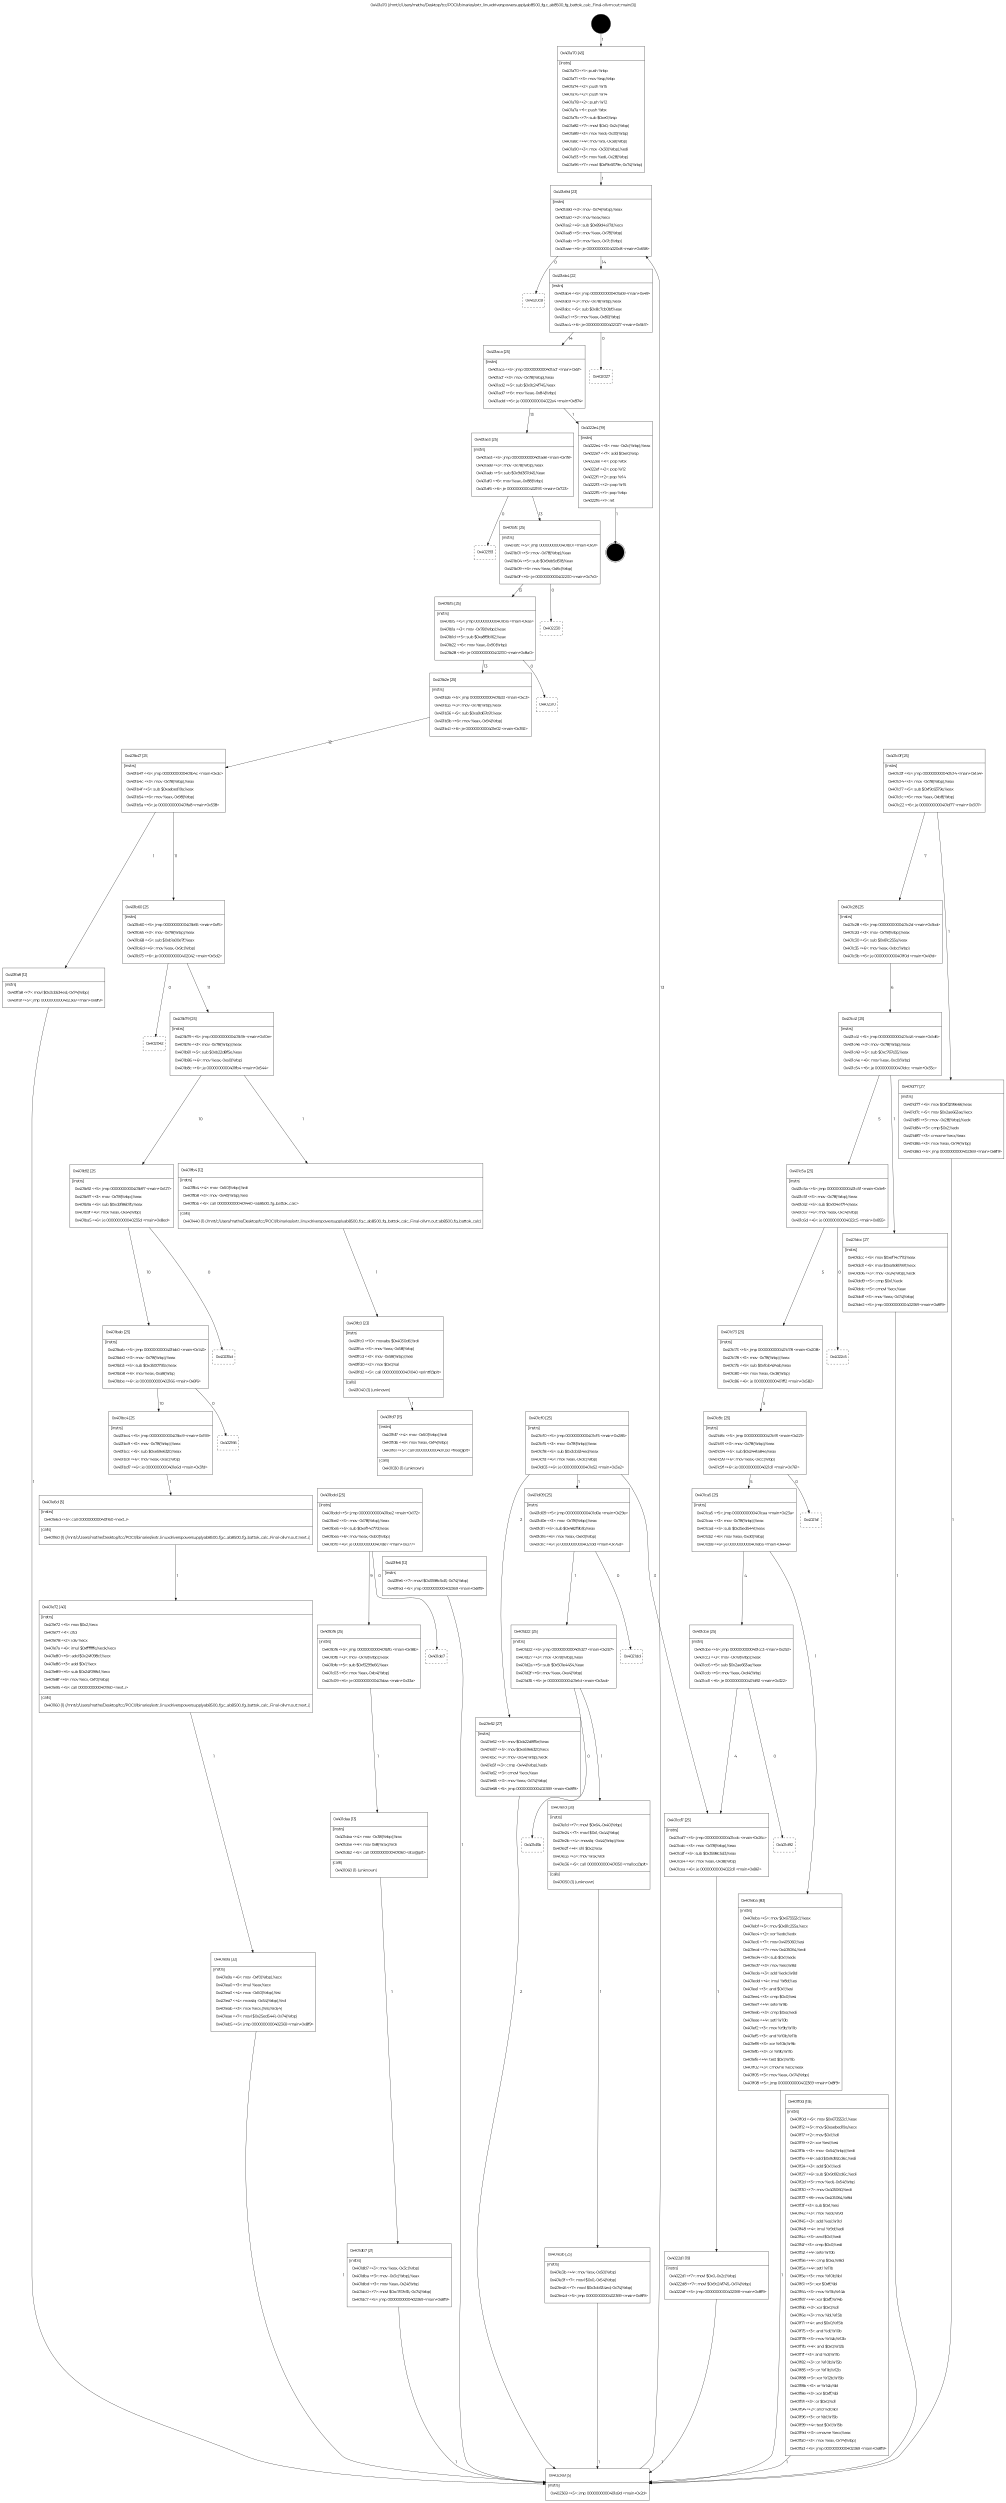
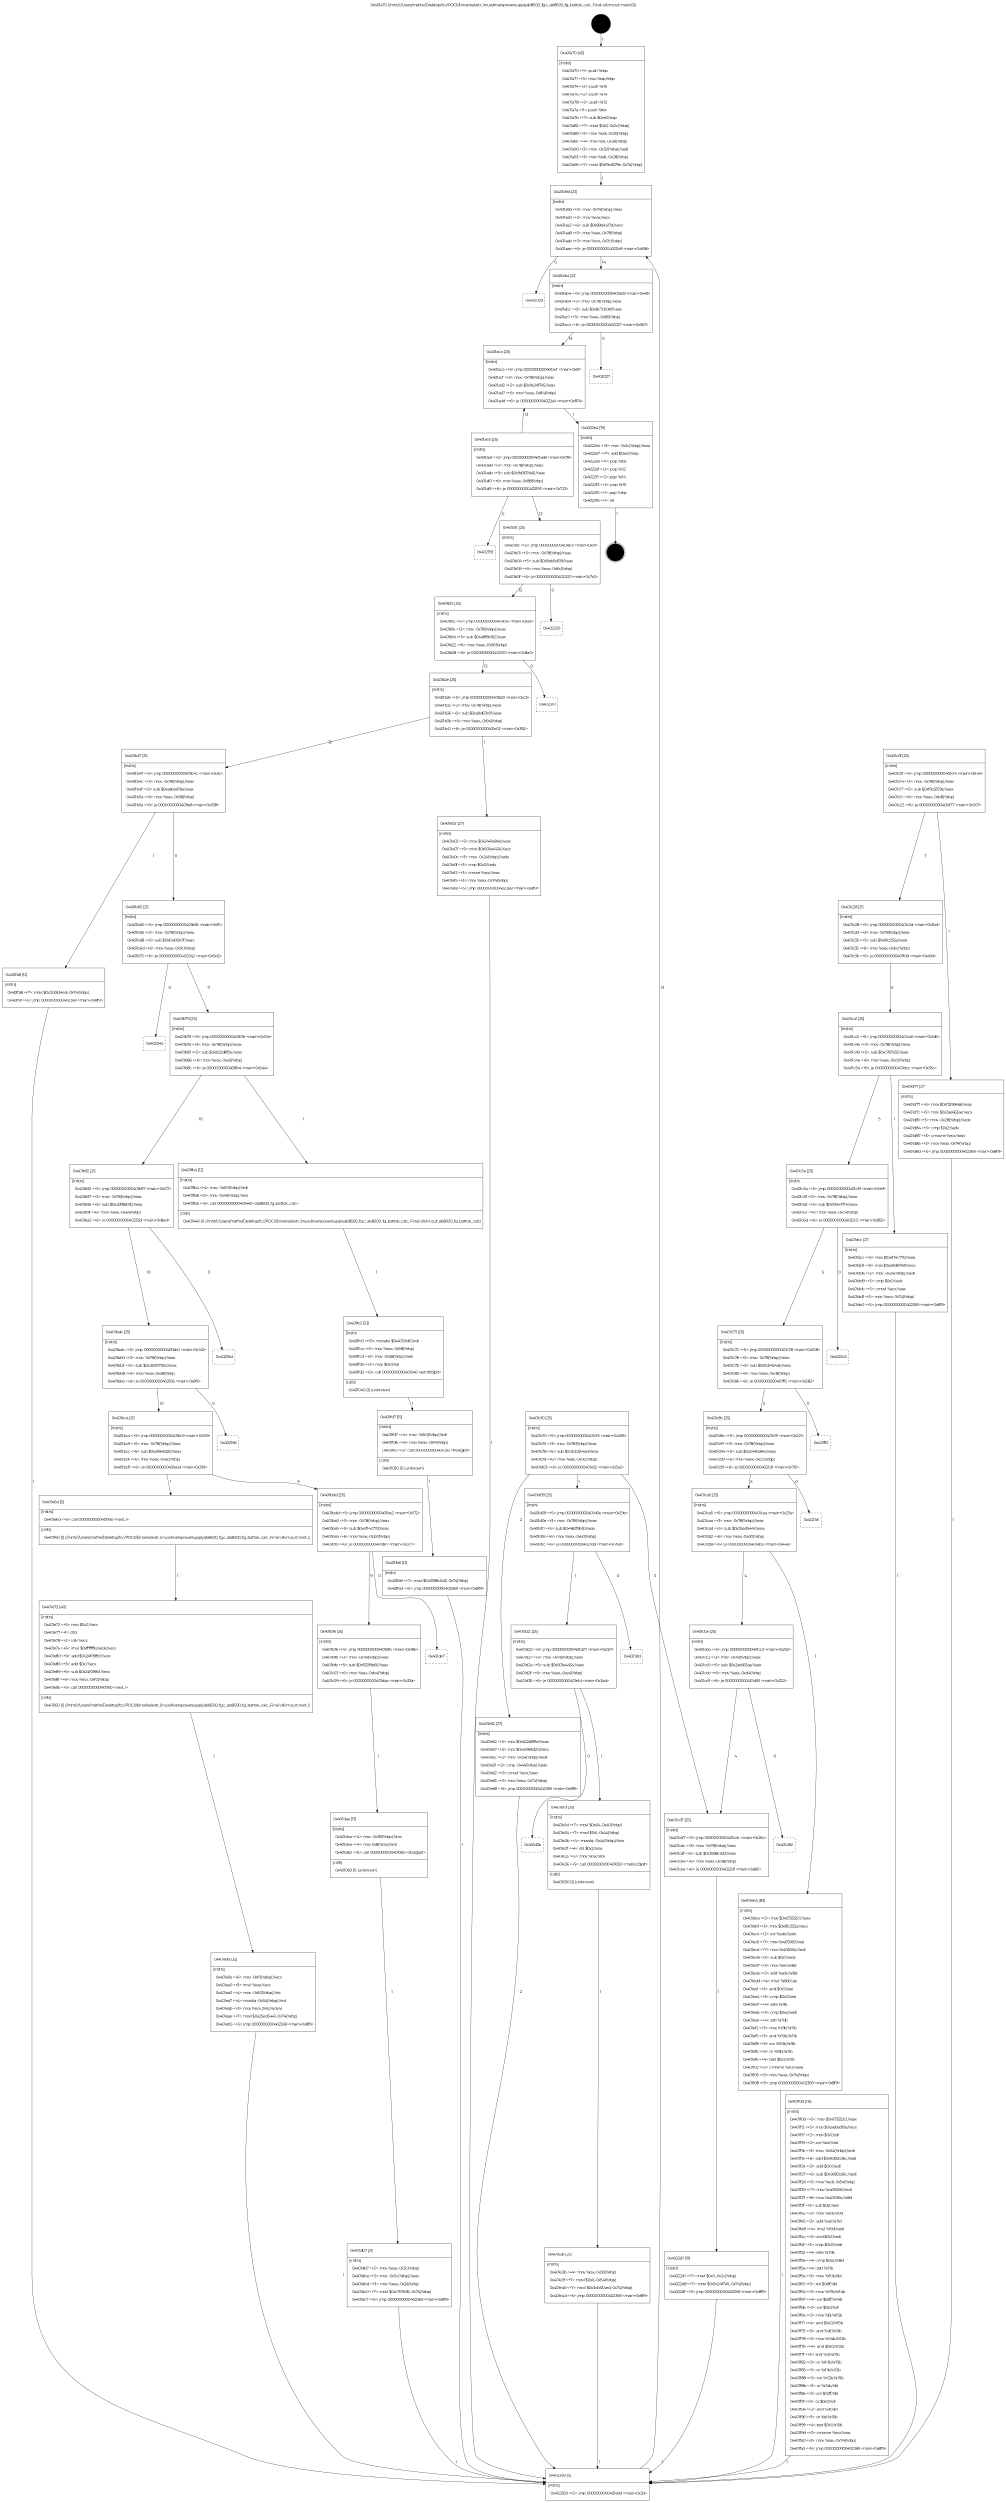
edge "0x401aca [25]" -> "0x401ae3 [25]": reversed
node "0x401e02 [27]": added
node "0x401ff2": added
edge "0x401bc4 [25]" -> "0x401bdd [25]": added, label "9"
edge "0x401fd7 [15]" -> "0x401fe6 [12]": added, label "1"
